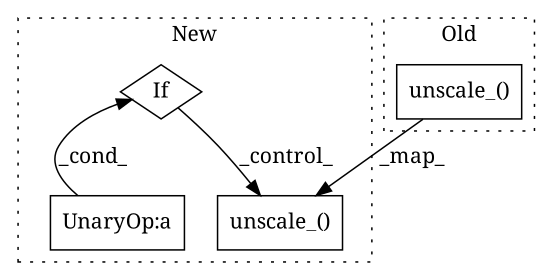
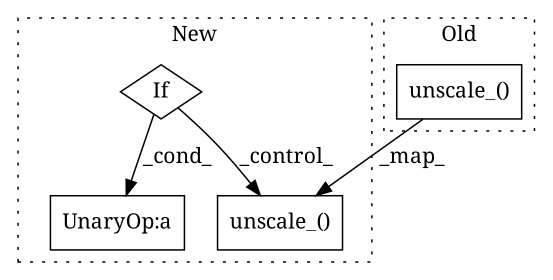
edge "UnaryOp:a" -> "If": reversed
